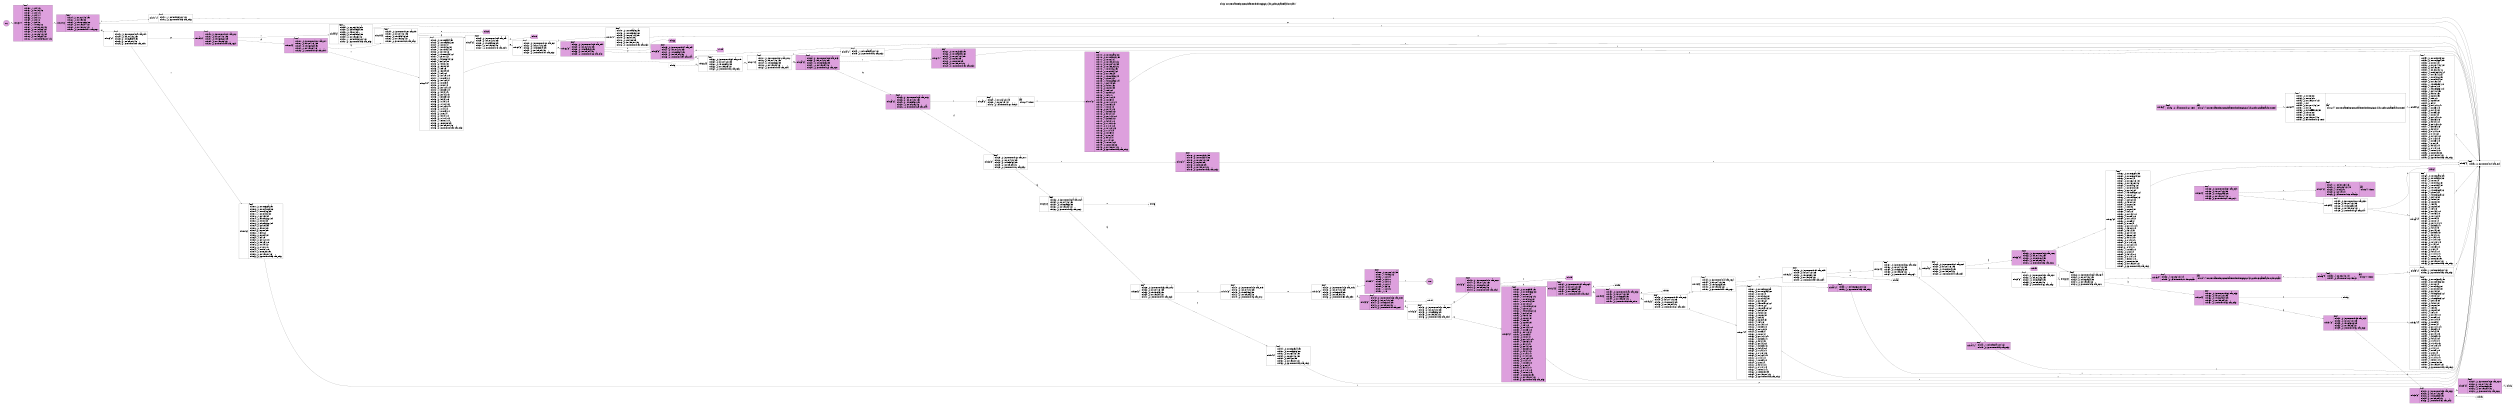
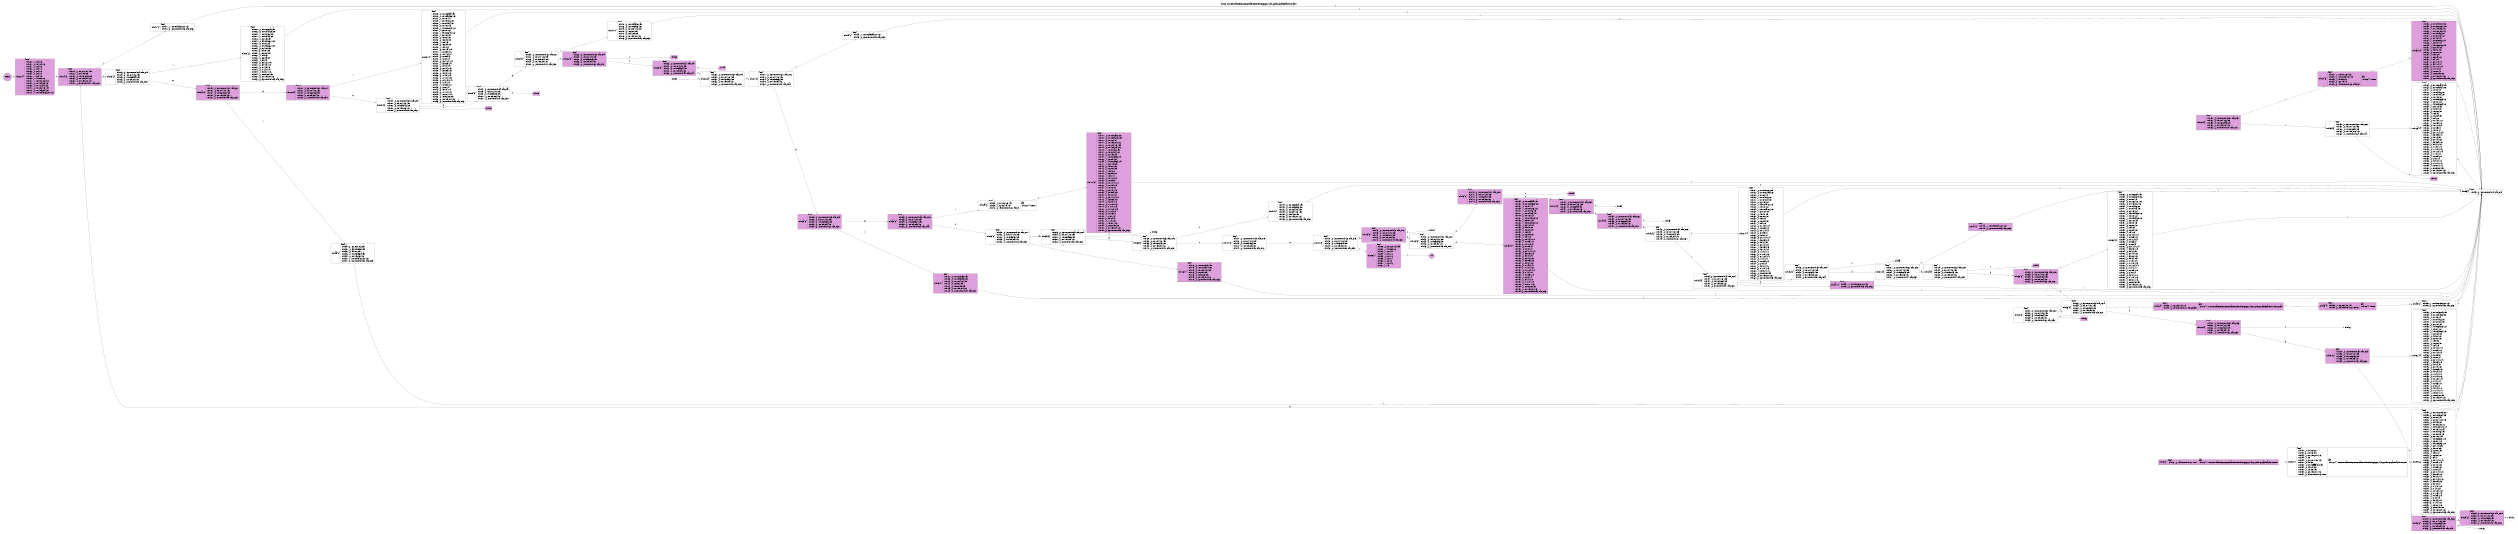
node "Entry": label "Entry" -> "Desktop"
node "0x4018a8 [105]": added
node "Users": label "Users" -> "Exit"
node "0x401c86": added
